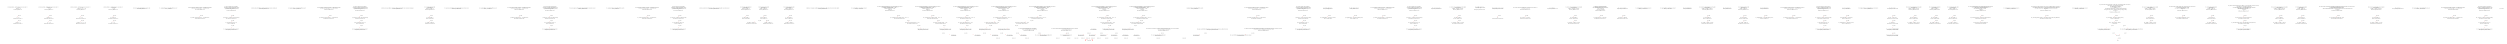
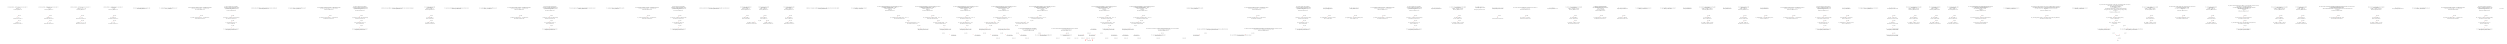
node "240_ return true; 1535-return-241-241": removed
